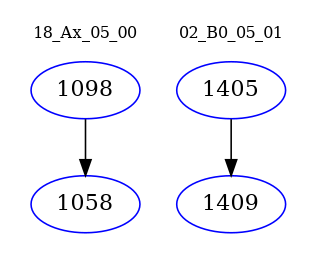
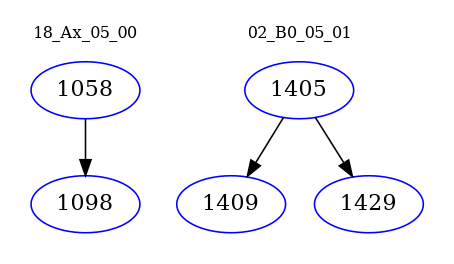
edge "1098" -> "1058": reversed
node "1429": added
